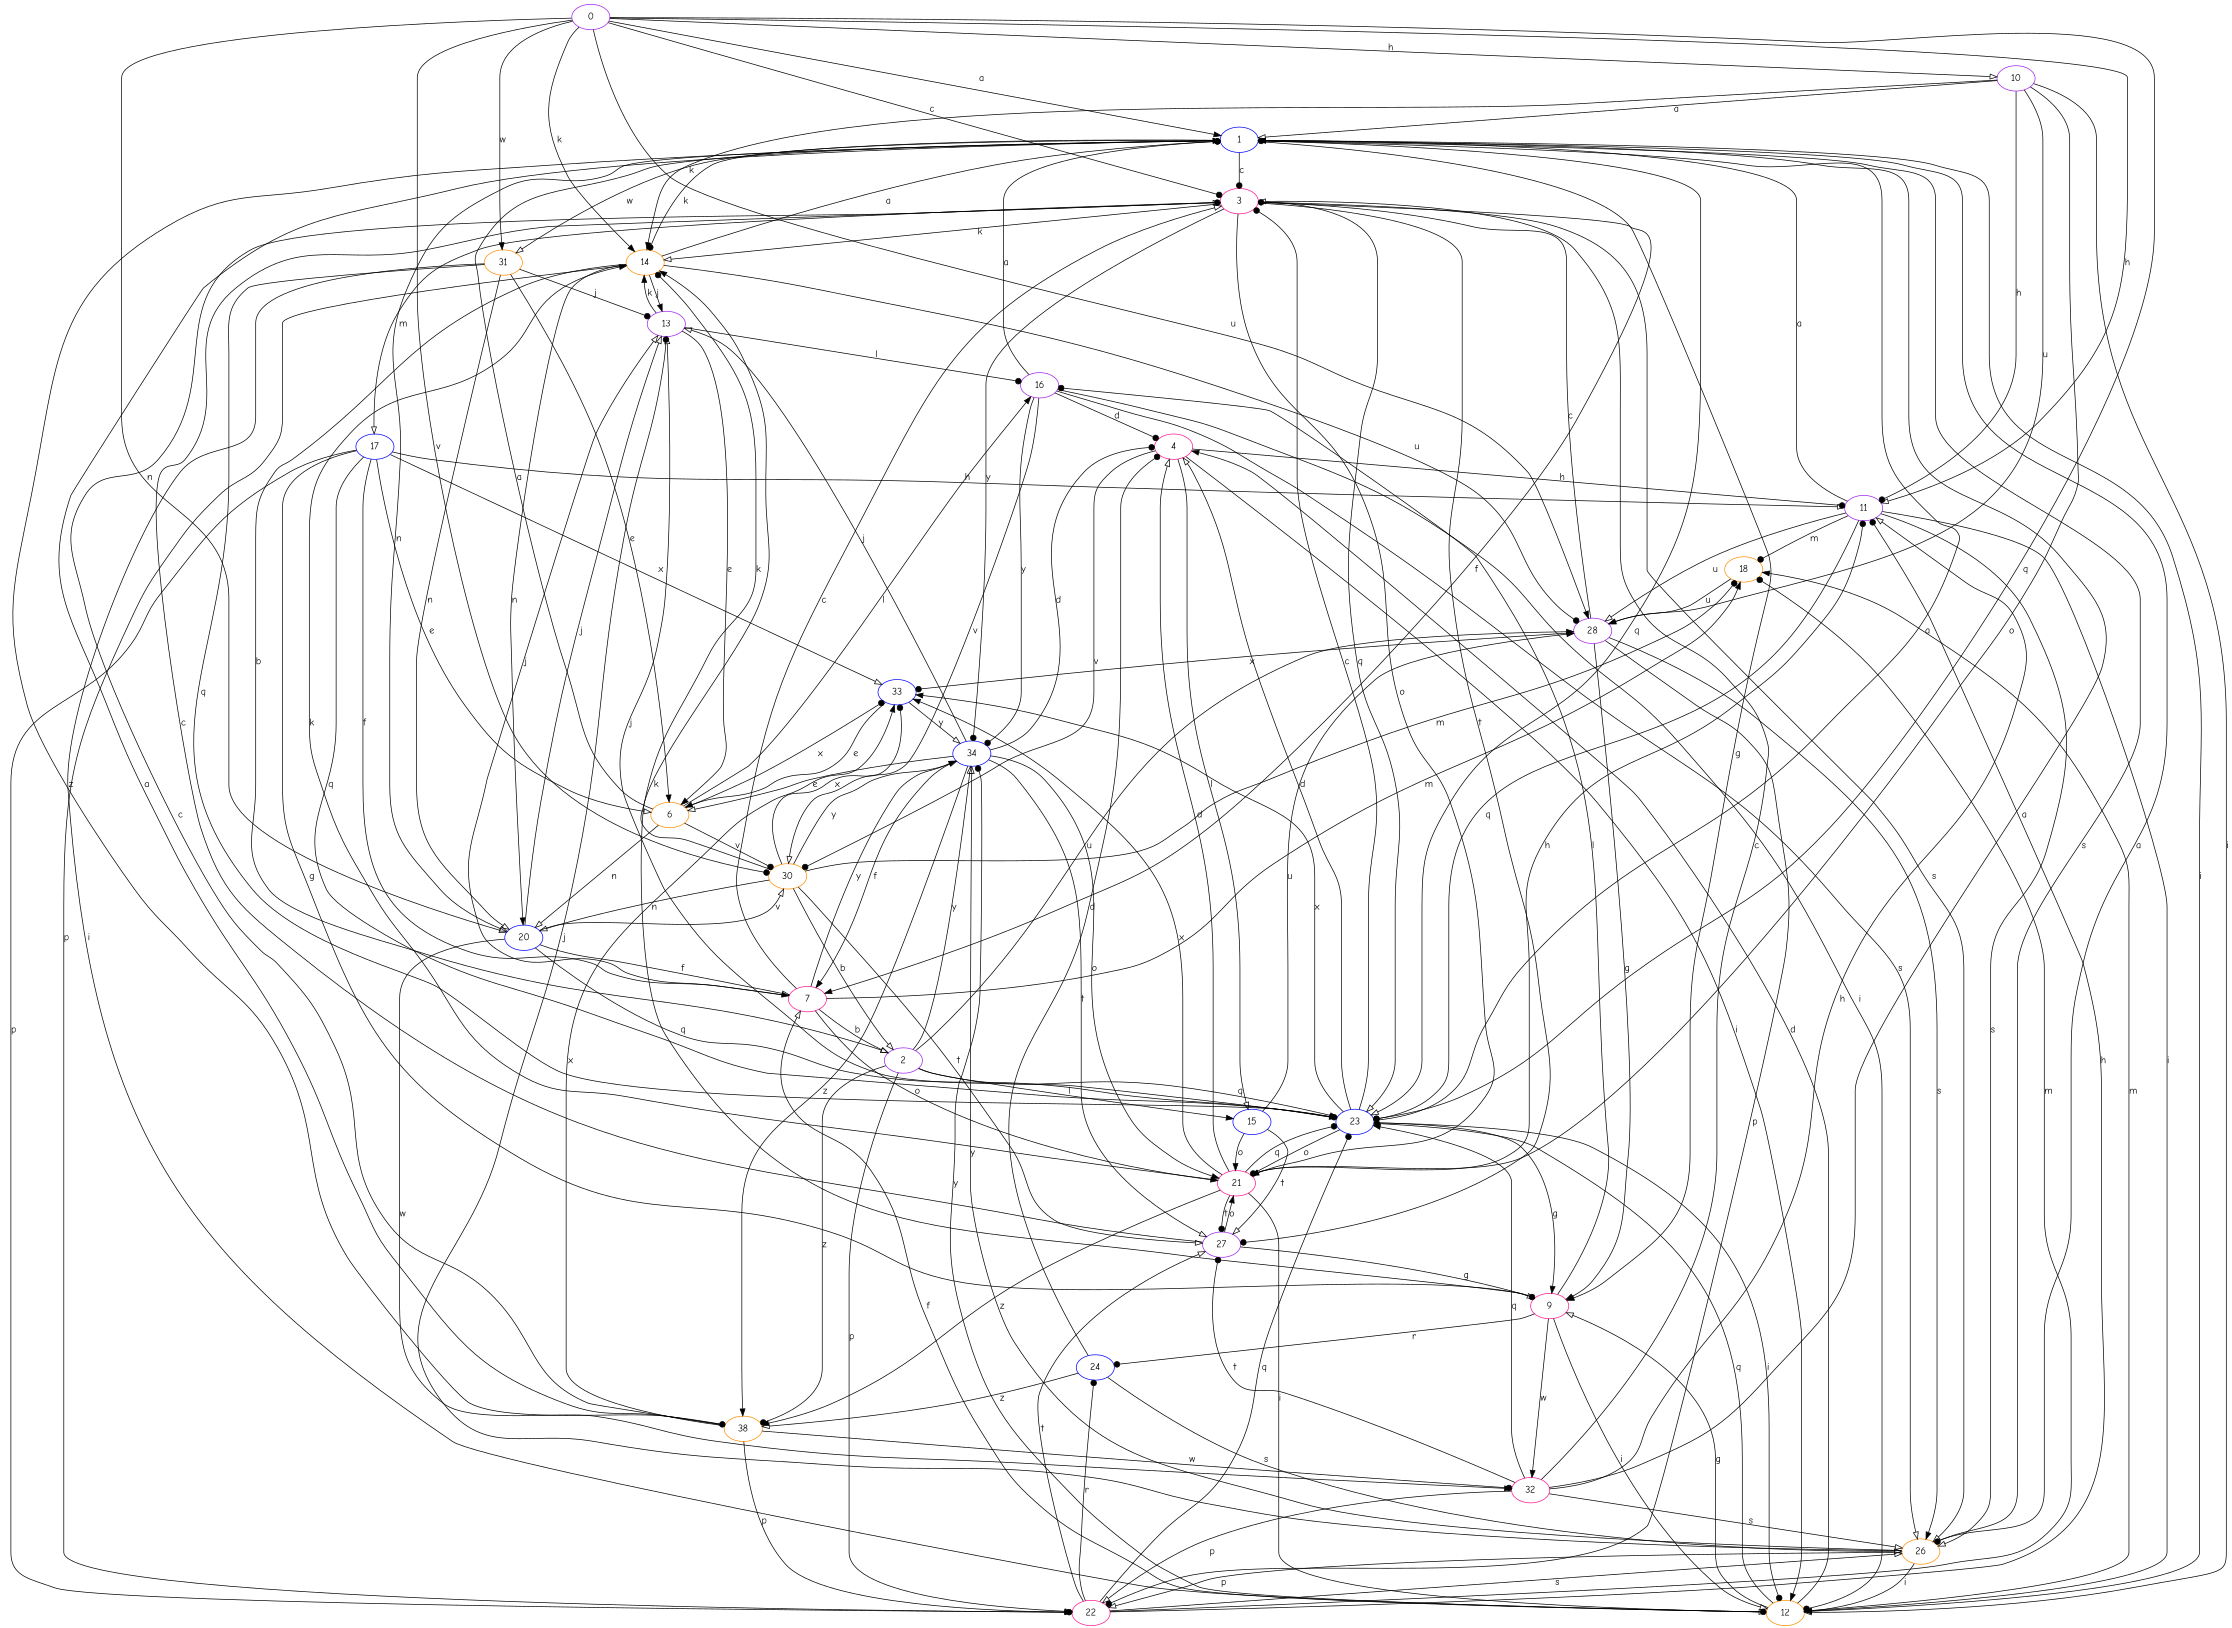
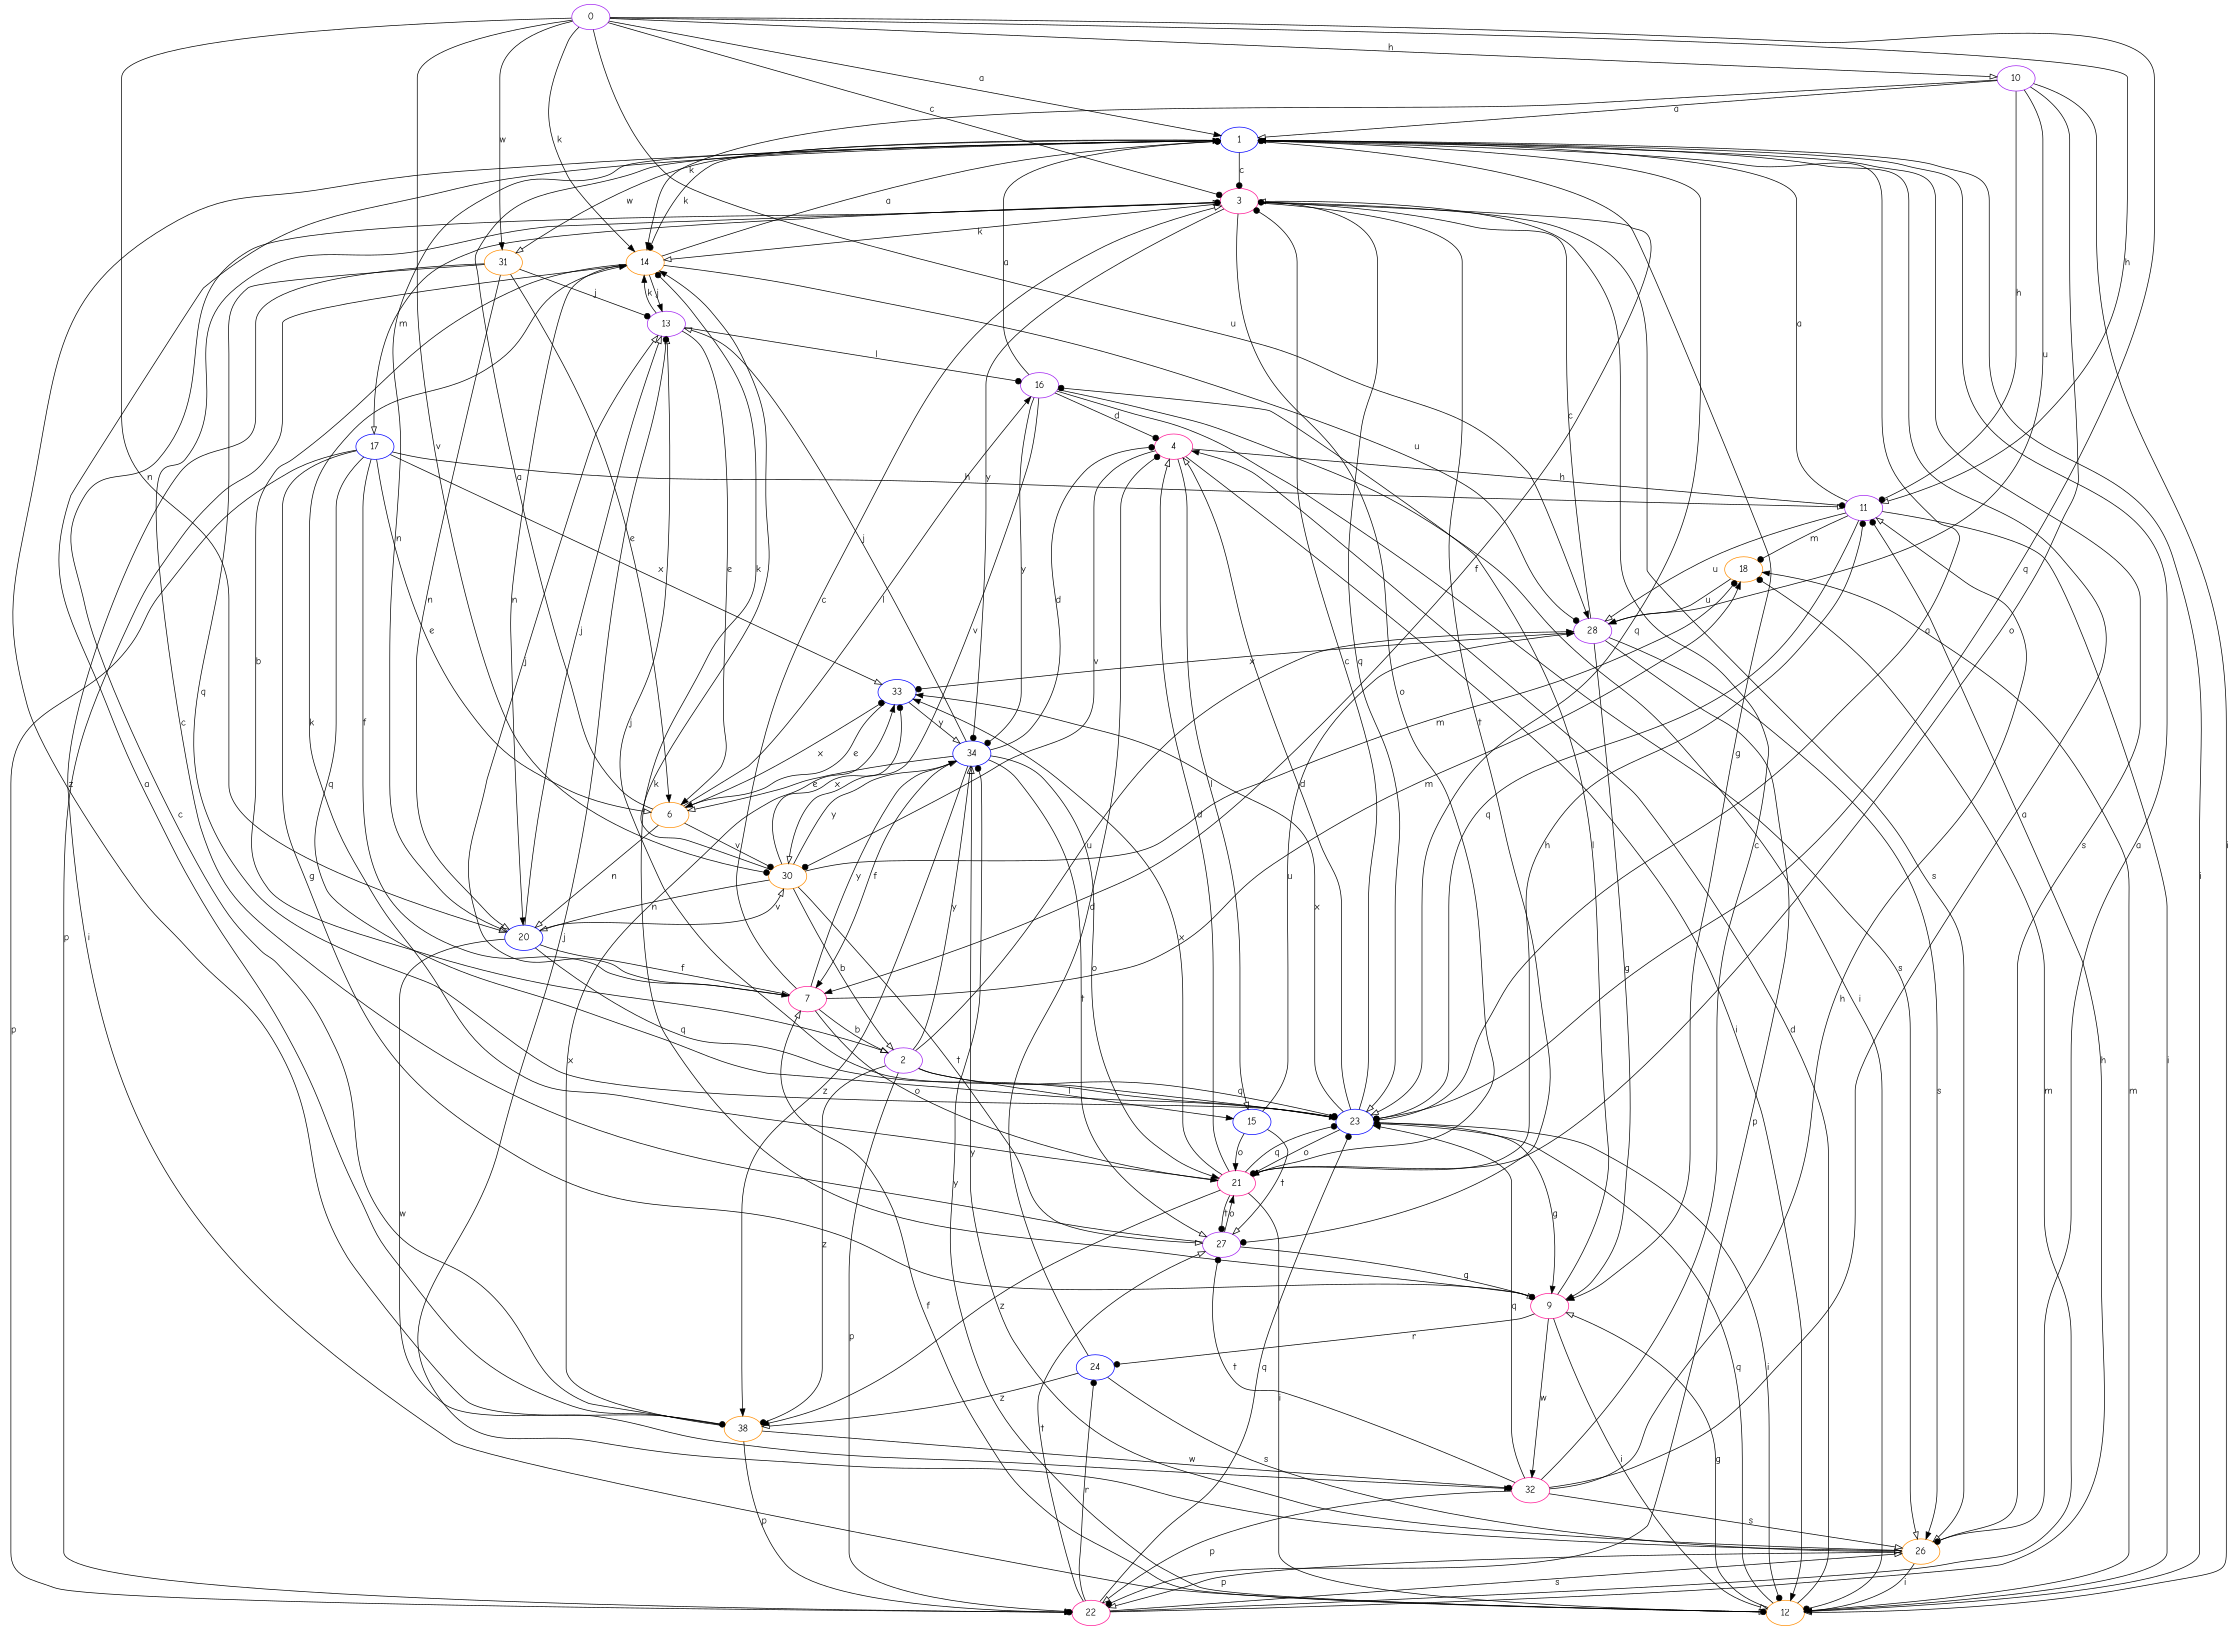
edge "11" -> "26": removed, label "s"
edge "2" -> "23": arrowhead normal -> dot
